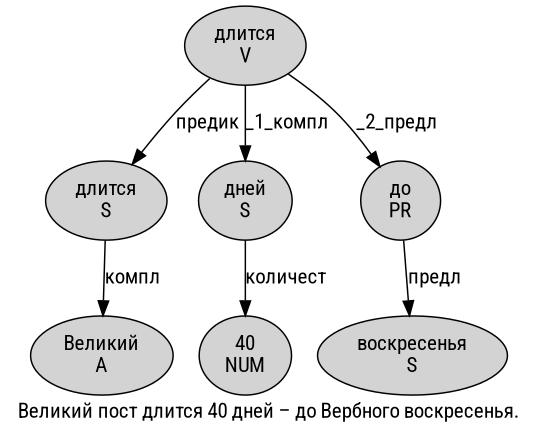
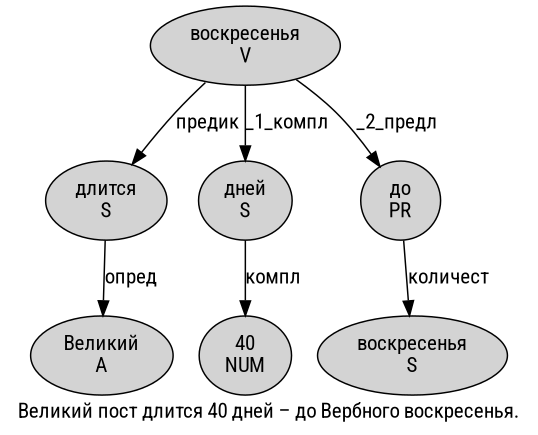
node "длится V": label "длится V" -> "воскресенья V"
edge "длится S" -> "Великий A": label "компл" -> "опред"
edge "дней S" -> "40 NUM": label "количест" -> "компл"
edge "до PR" -> "воскресенья S": label "предл" -> "количест"
